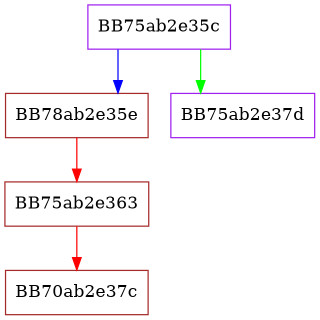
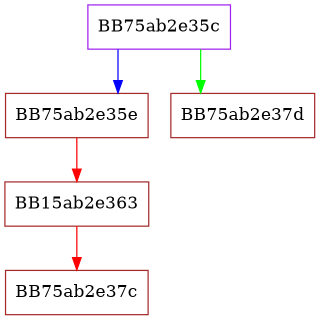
node "BB78ab2e35e": label "BB78ab2e35e" -> "BB75ab2e35e"
node "BB75ab2e37d": color purple -> brown
node "BB75ab2e363": label "BB75ab2e363" -> "BB15ab2e363"
node "BB70ab2e37c": label "BB70ab2e37c" -> "BB75ab2e37c"
